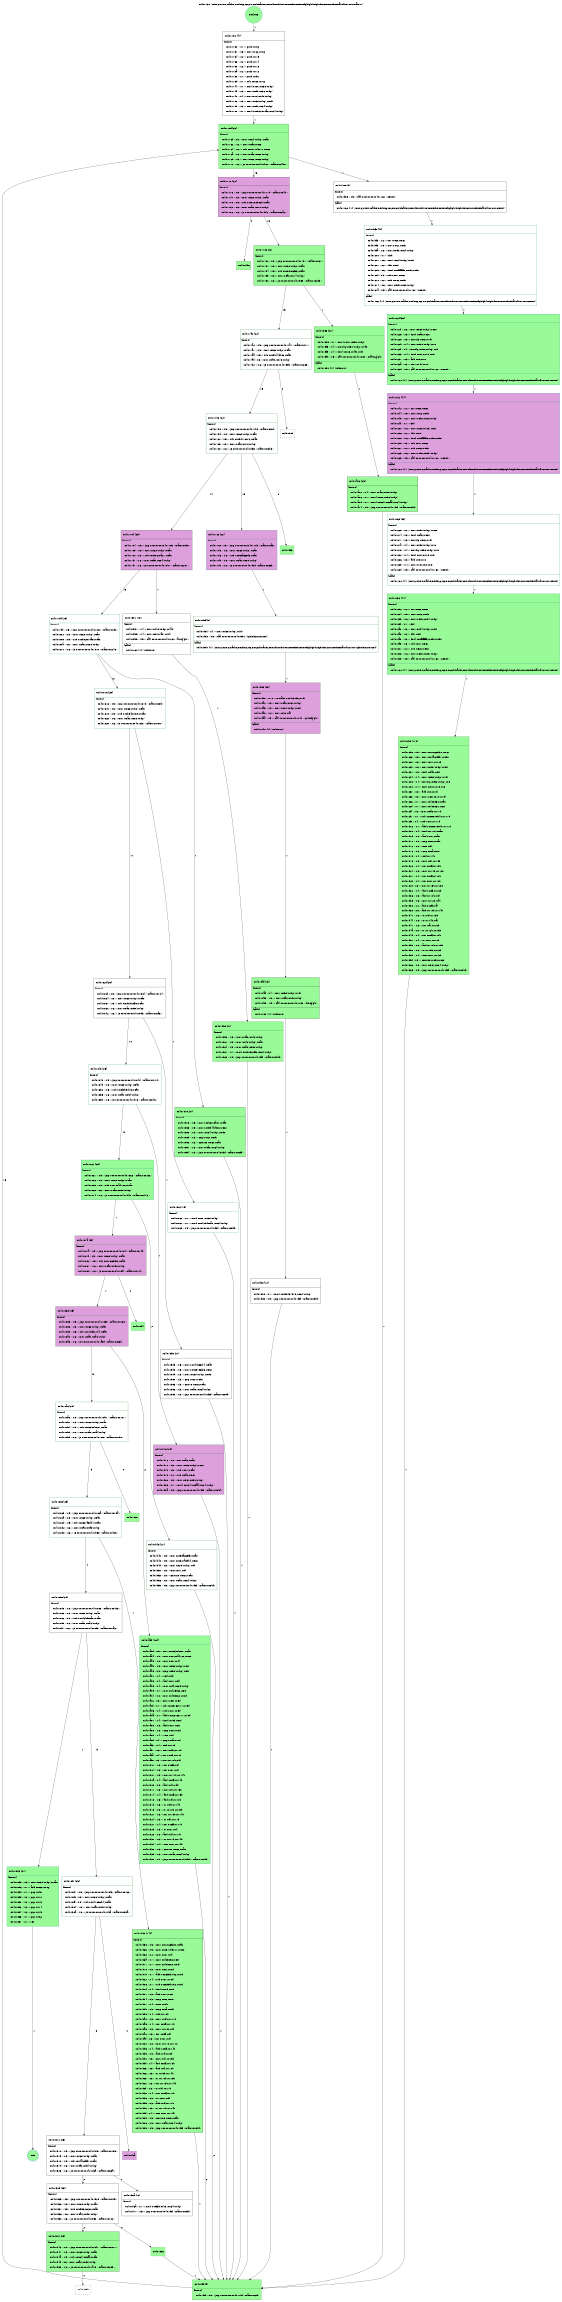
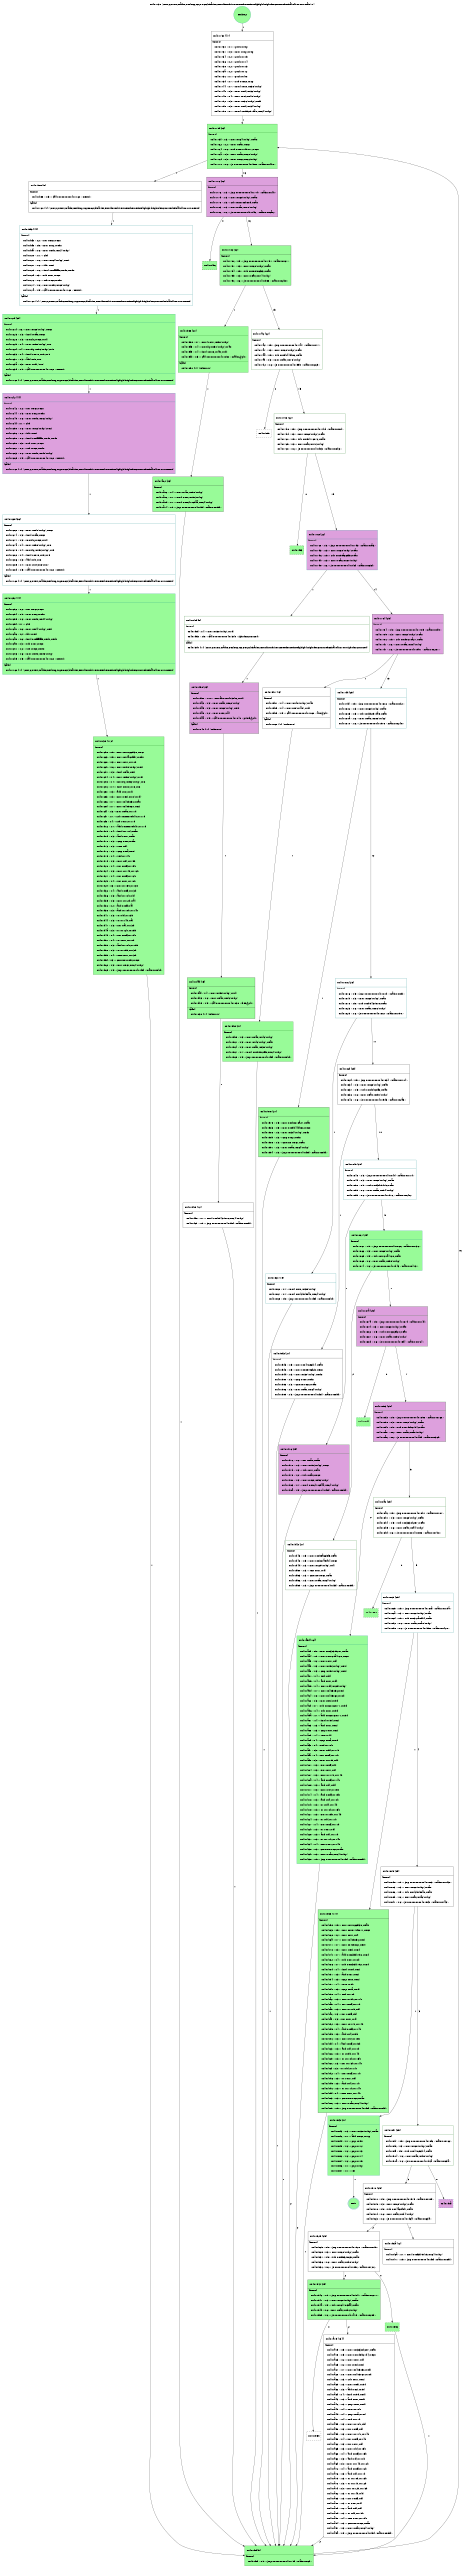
edge "0x4017b8 [22]" -> "0x4017e4 [25]": now "0x4017ce [22]" -> "0x4017e4 [25]"
node "0x401a19 [134]": added
